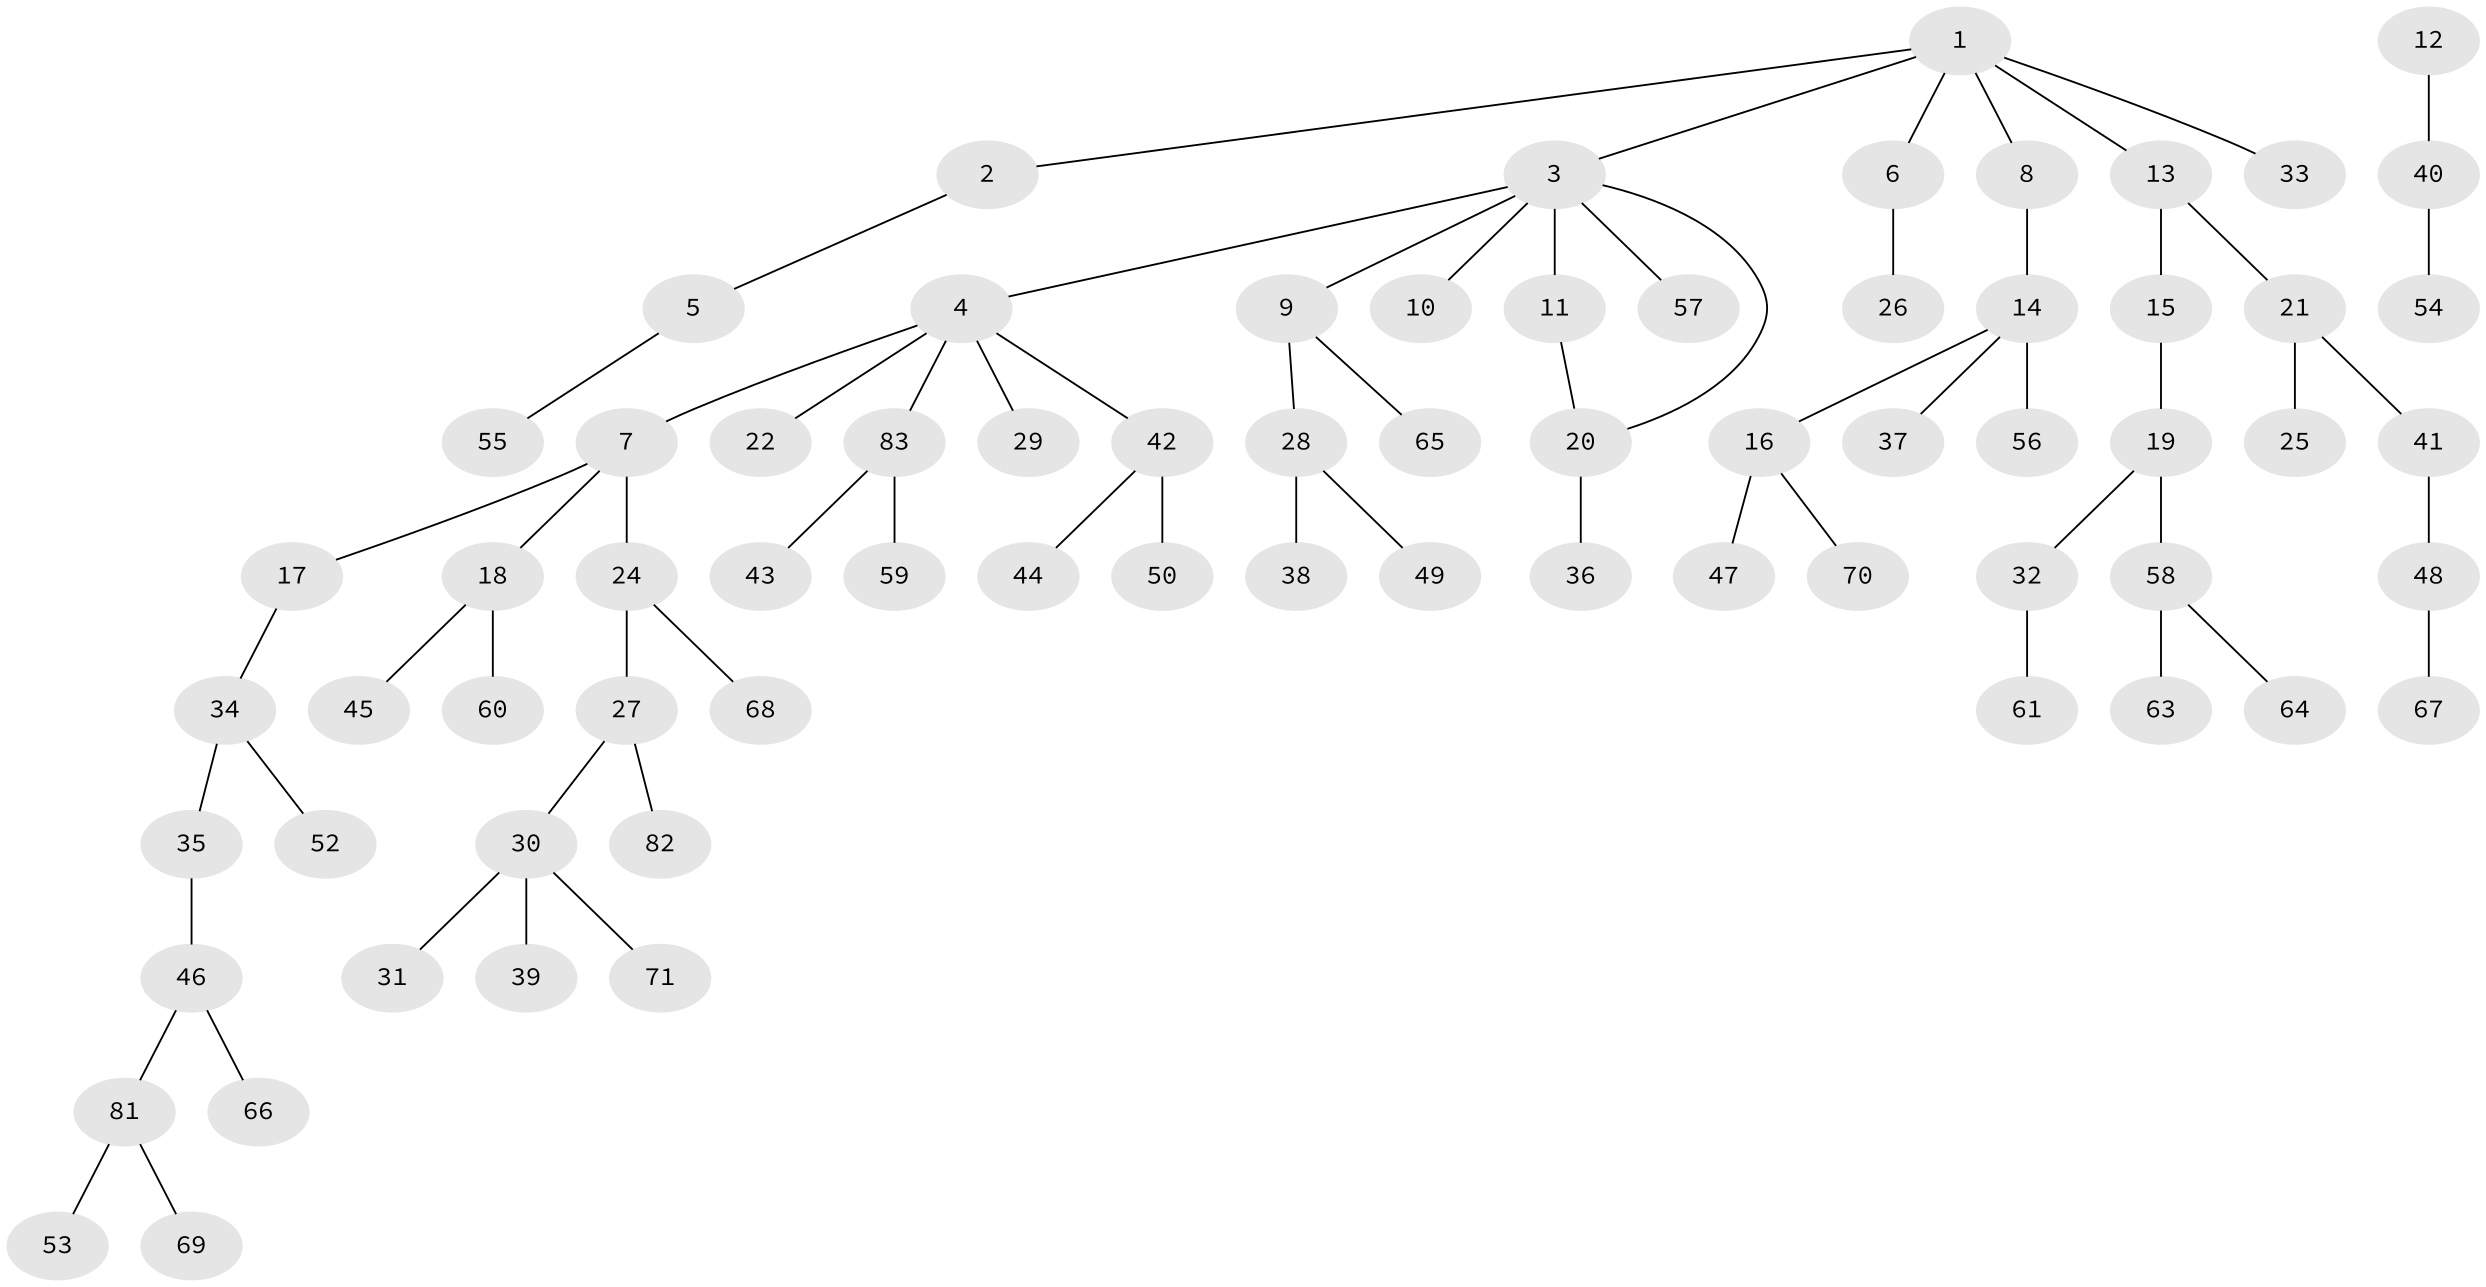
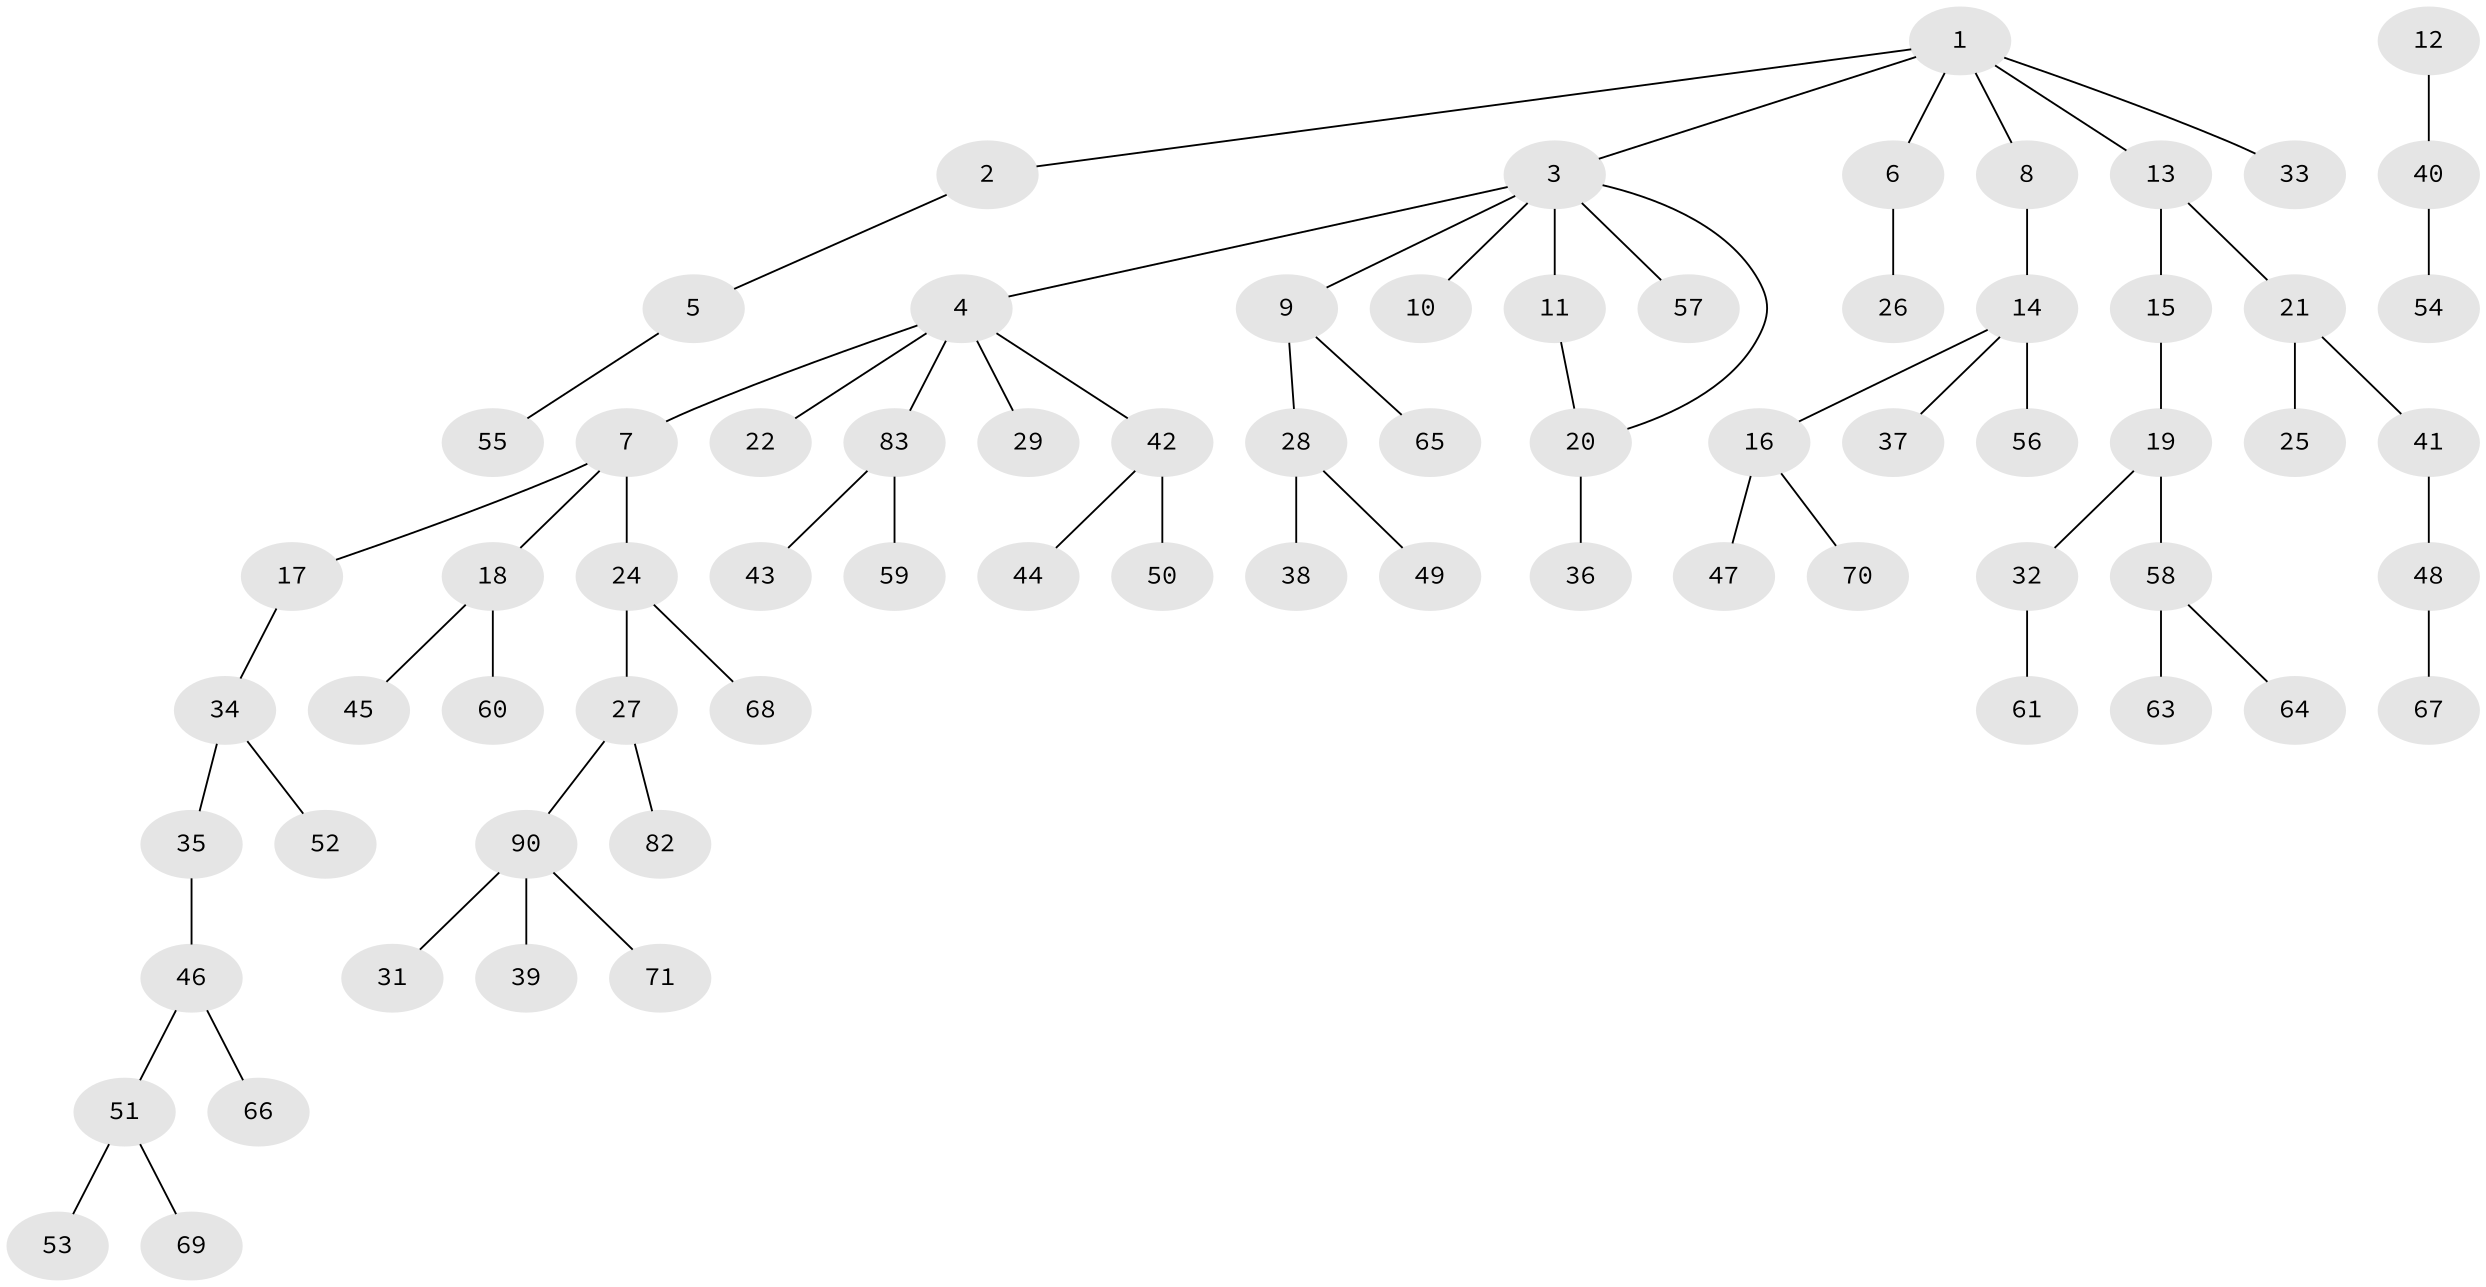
node "30": label "30" -> "90"
node "81": label "81" -> "51"
